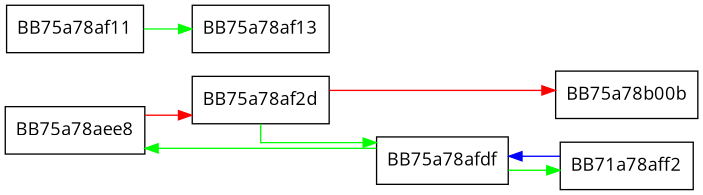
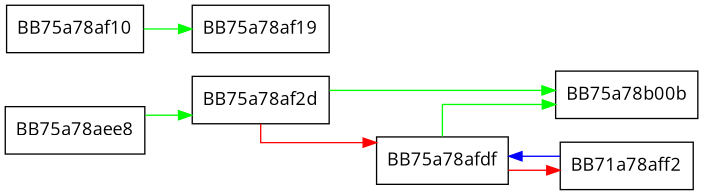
node "BB75a78af11": label "BB75a78af11" -> "BB75a78af10"
node "BB75a78af13": label "BB75a78af13" -> "BB75a78af19"
edge "BB75a78af2d" -> "BB75a78b00b": color red -> green
edge "BB75a78aee8" -> "BB75a78af2d": color red -> green
edge "BB75a78af2d" -> "BB75a78afdf": color green -> red
edge "BB75a78afdf" -> "BB75a78aee8": now "BB75a78afdf" -> "BB75a78b00b"
edge "BB75a78afdf" -> "BB71a78aff2": color green -> red
